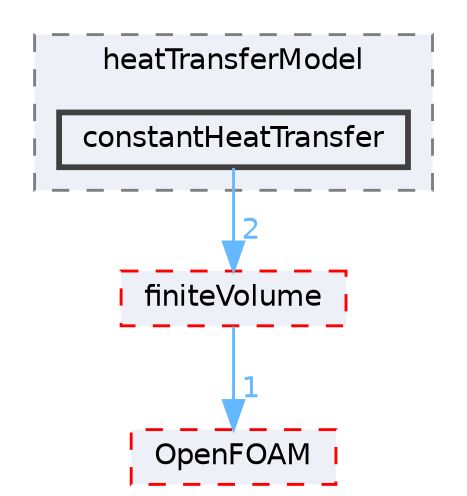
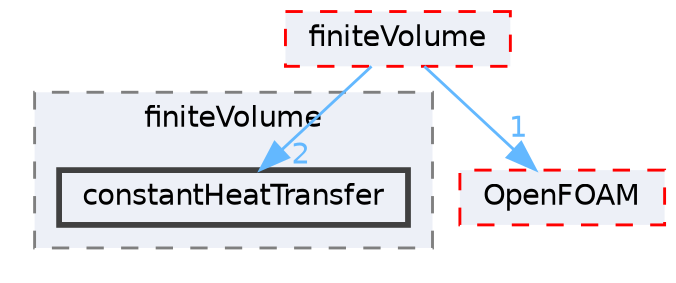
cluster "heatTransferModel": label "heatTransferModel" -> "finiteVolume"
edge "constantHeatTransfer" -> "finiteVolume": reversed
